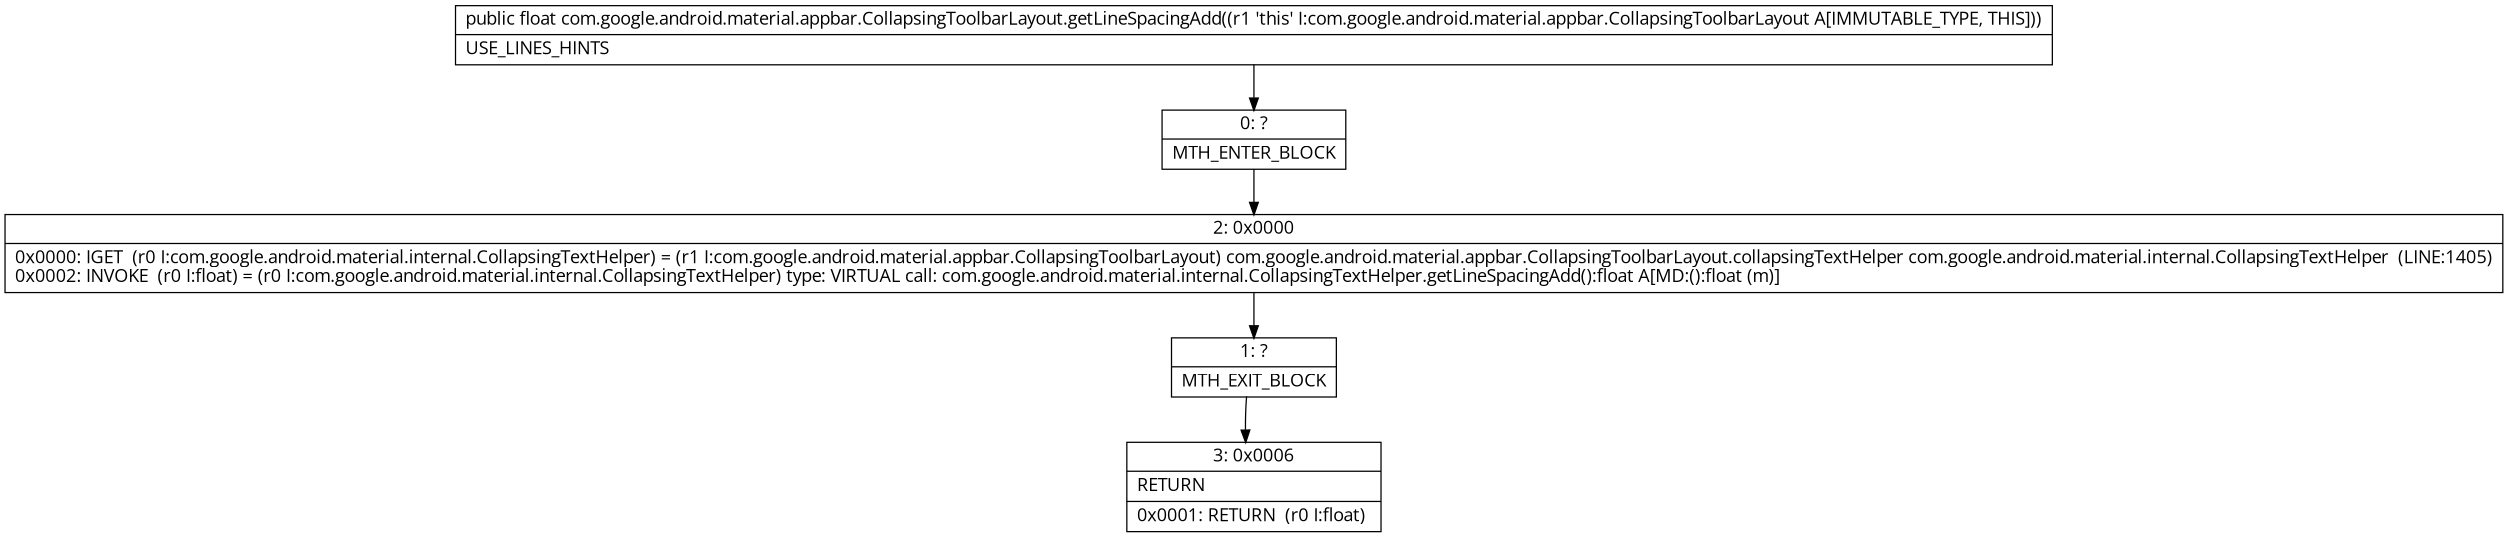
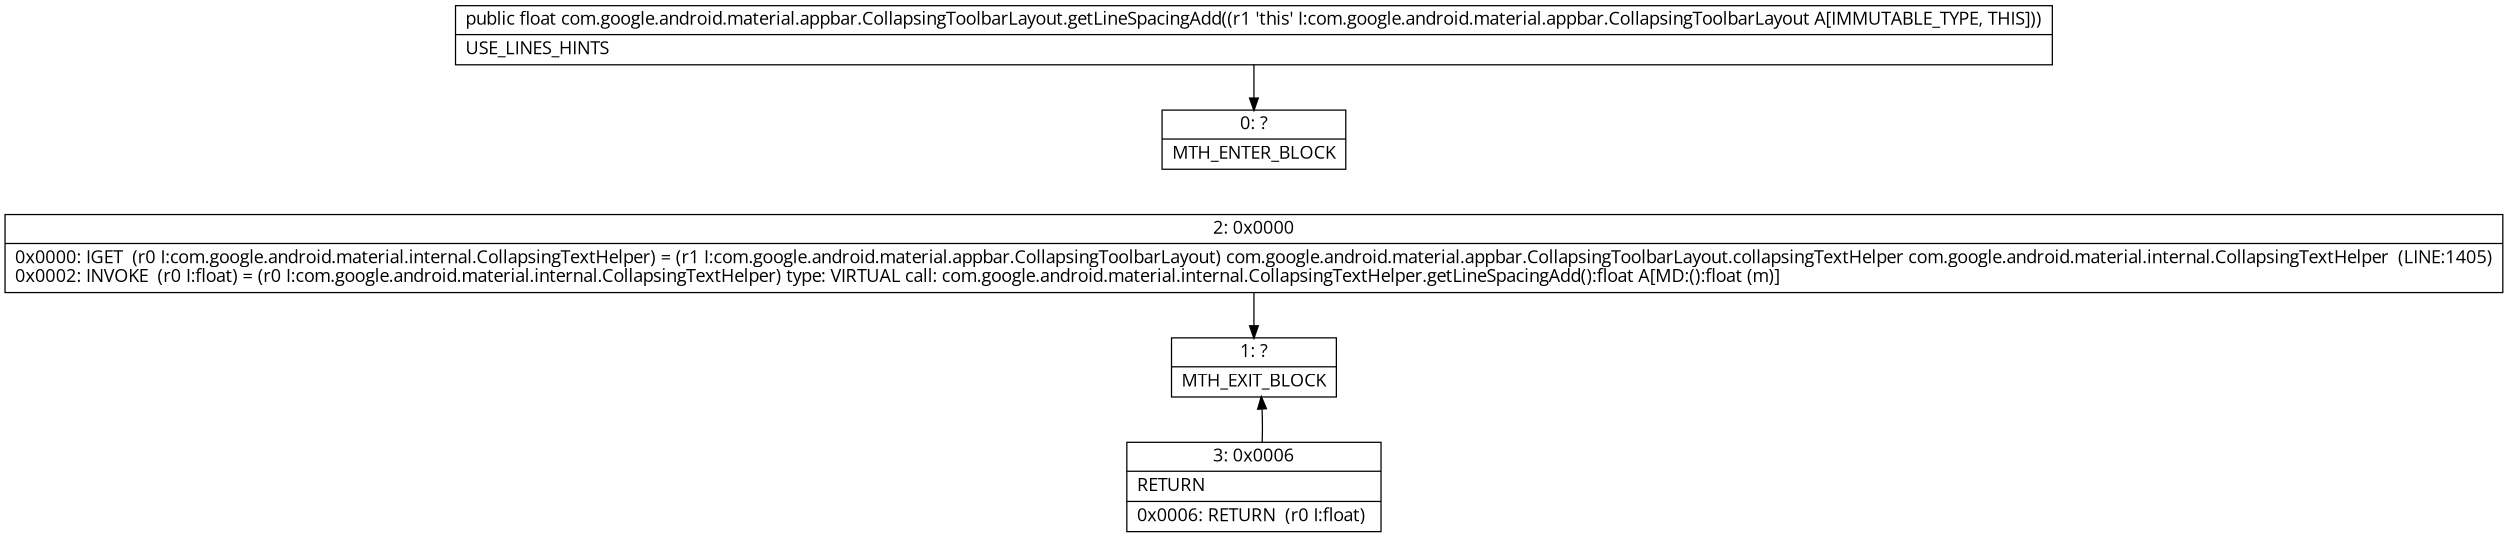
edge "0: ?" -> "2: 0x0000": removed
edge "1: ?" -> "3: 0x0006": reversed
node "3: 0x0006": text "0x0001: RETURN  (r0 I:float)" -> "0x0006: RETURN  (r0 I:float)"
